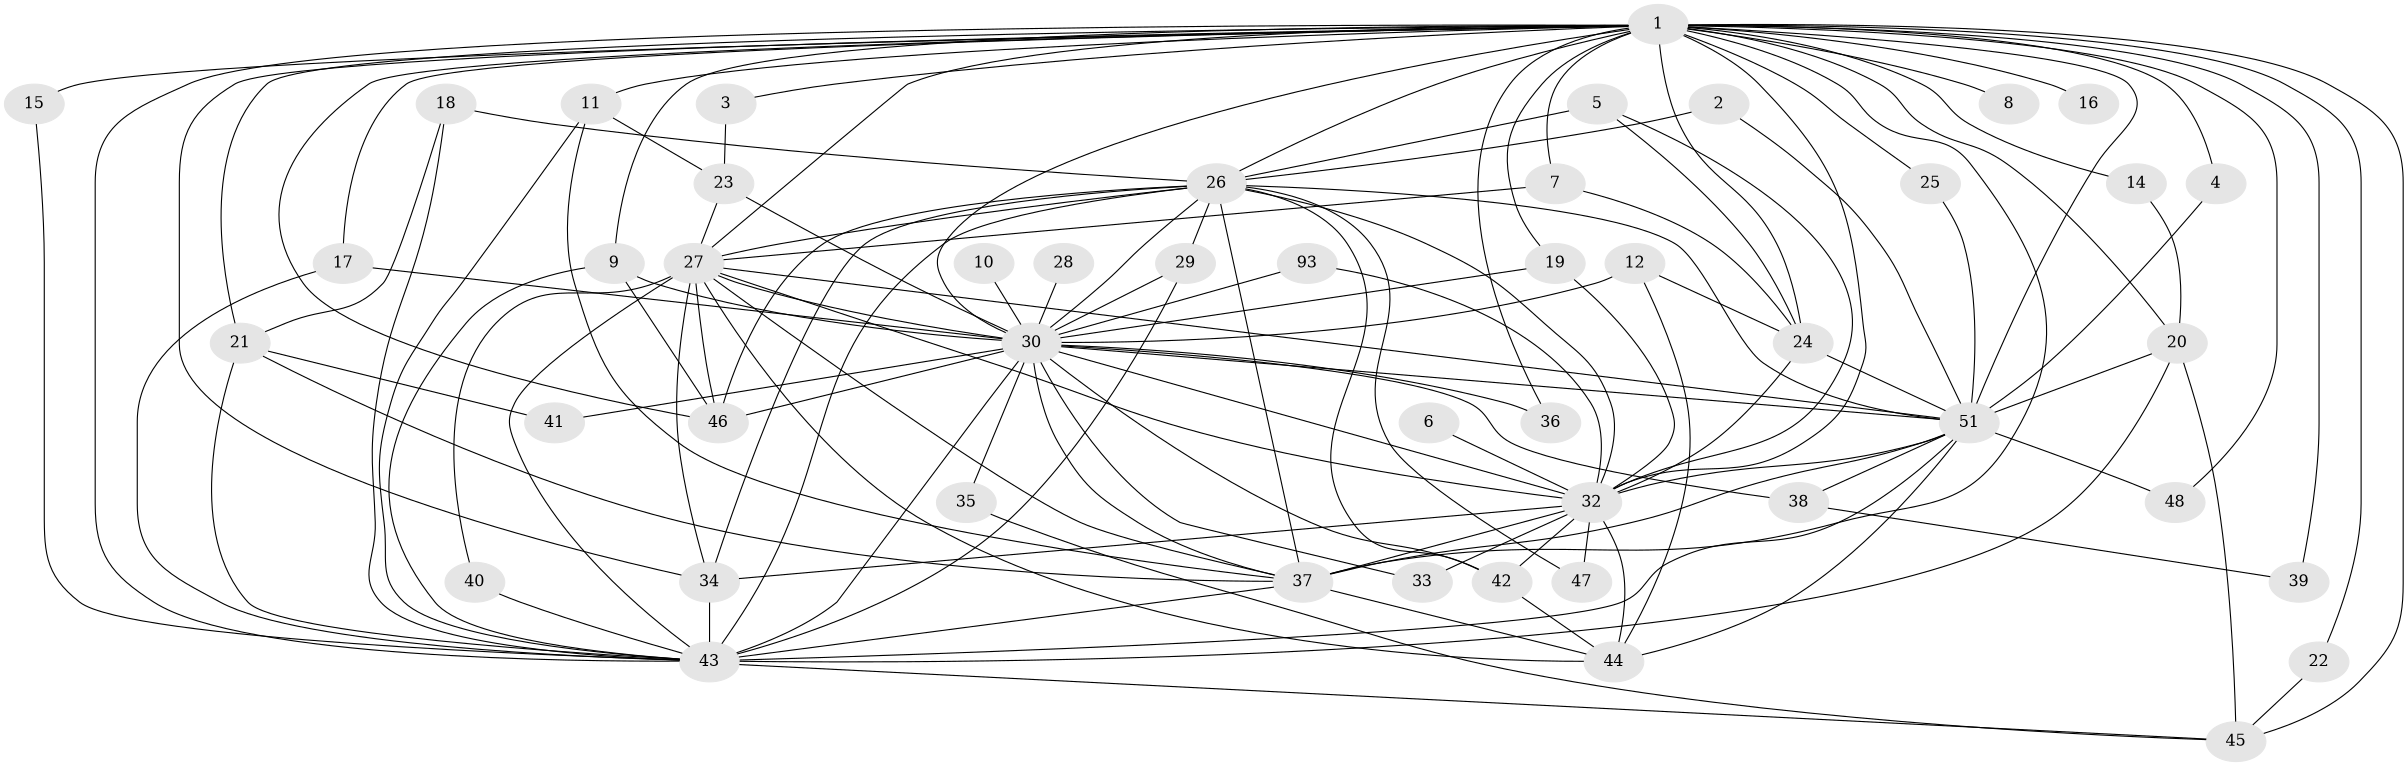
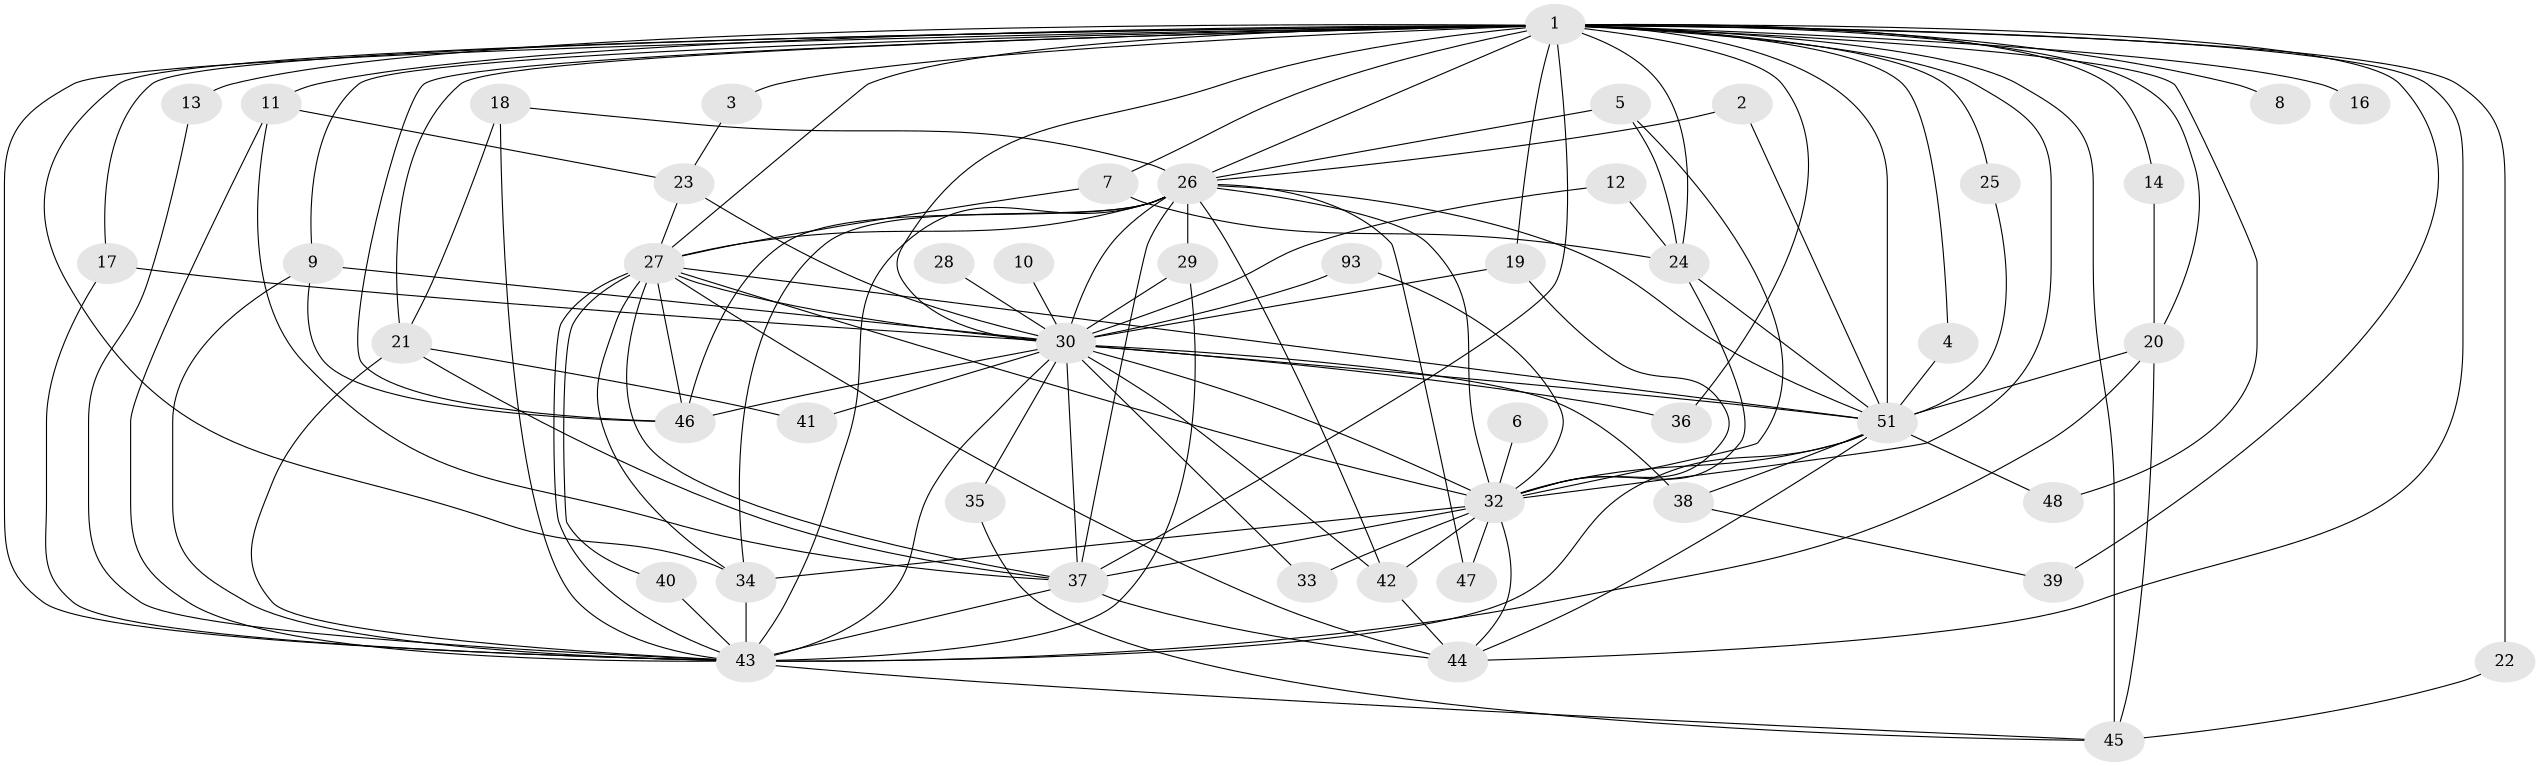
node "15": label "15" -> "13"
edge "12" -- "44": now "1" -- "44"
edge "51" -- "37": removed
